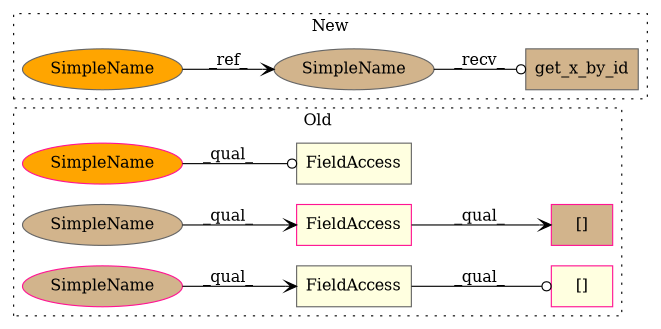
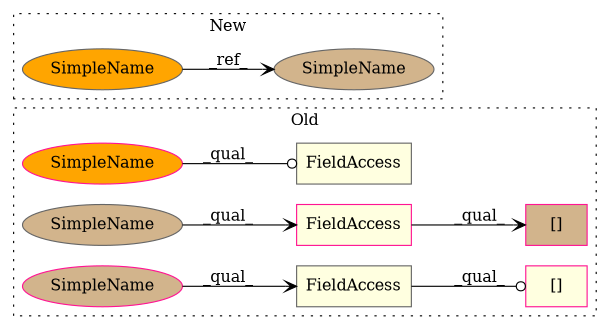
node "get_x_by_id": removed
